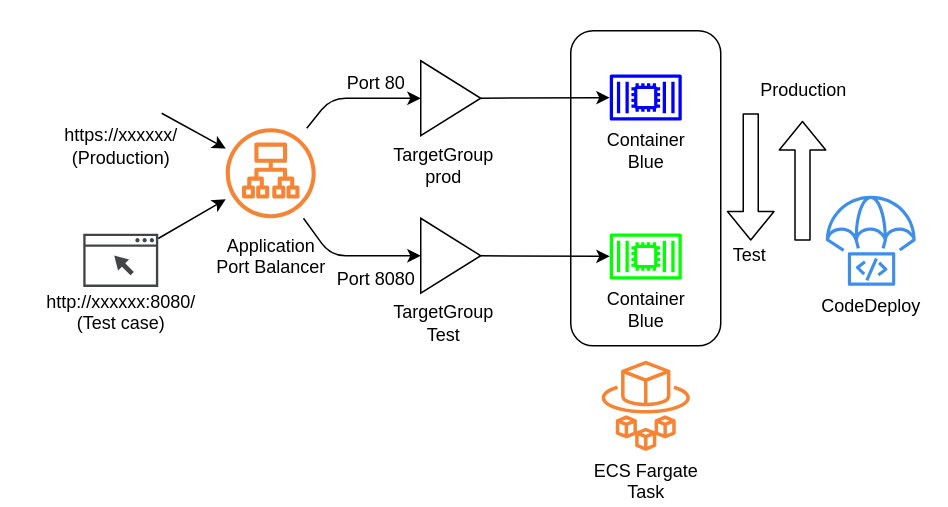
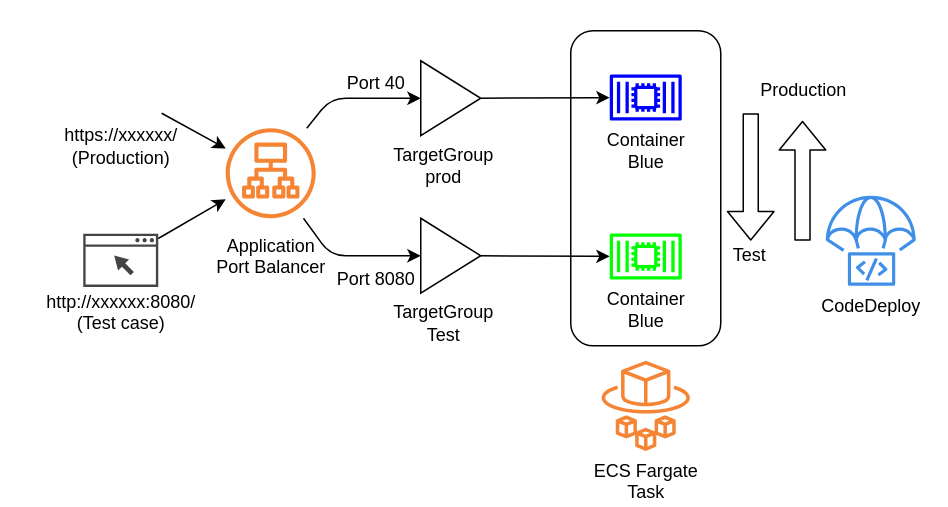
node "Port 80": label "Port 80" -> "Port 40"
